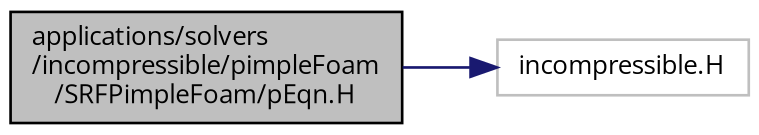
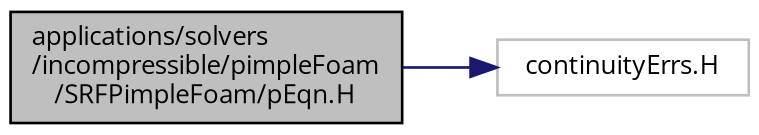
node "incompressible.H": label "incompressible.H" -> "continuityErrs.H"
